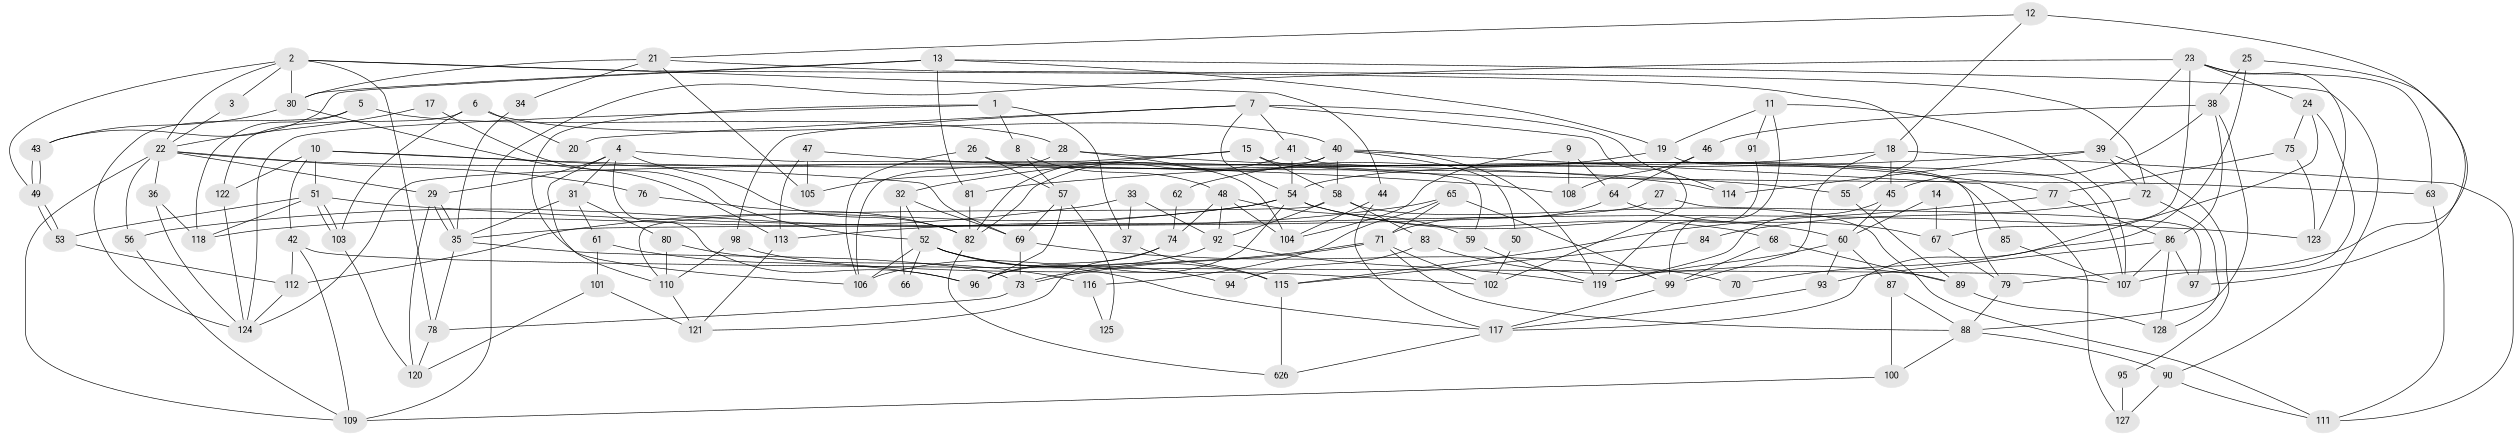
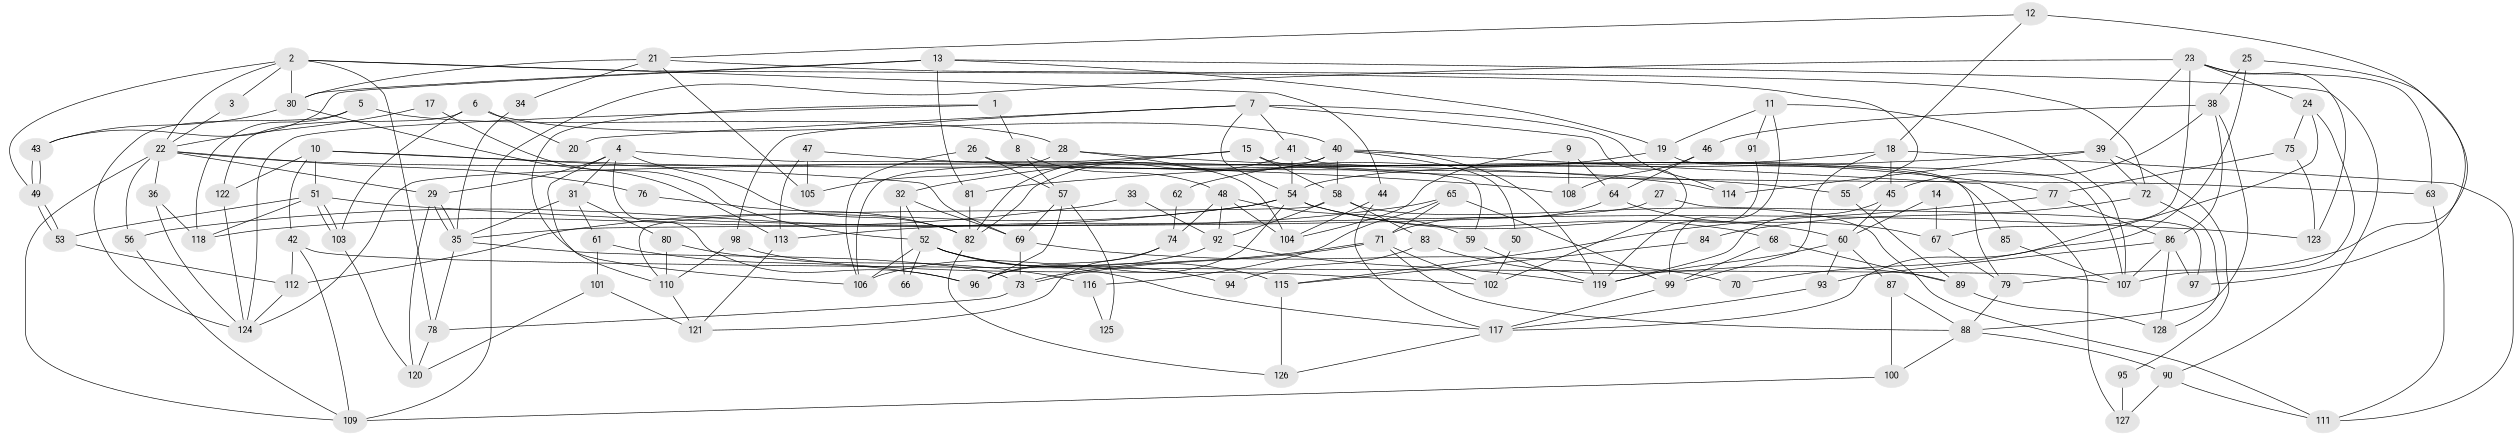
node "37": removed
node "626": label "626" -> "126"
